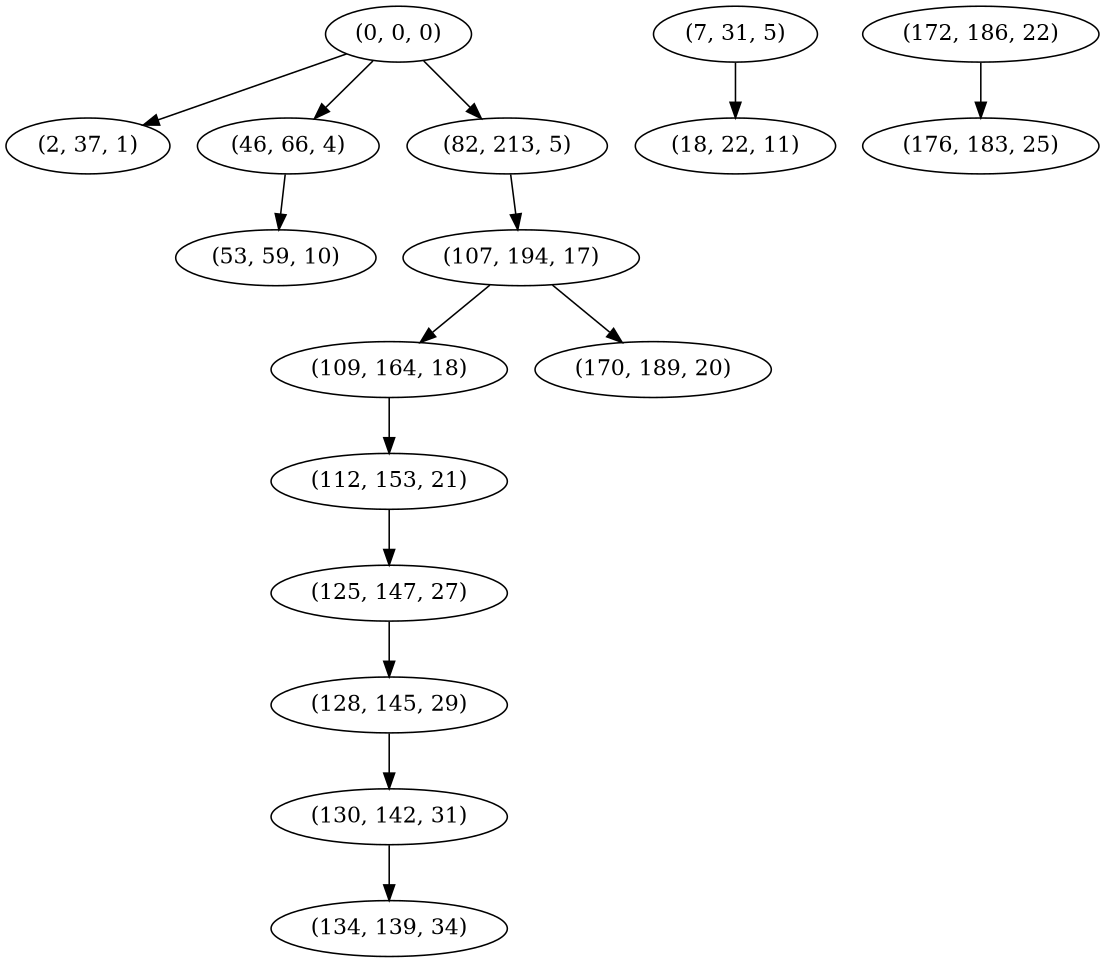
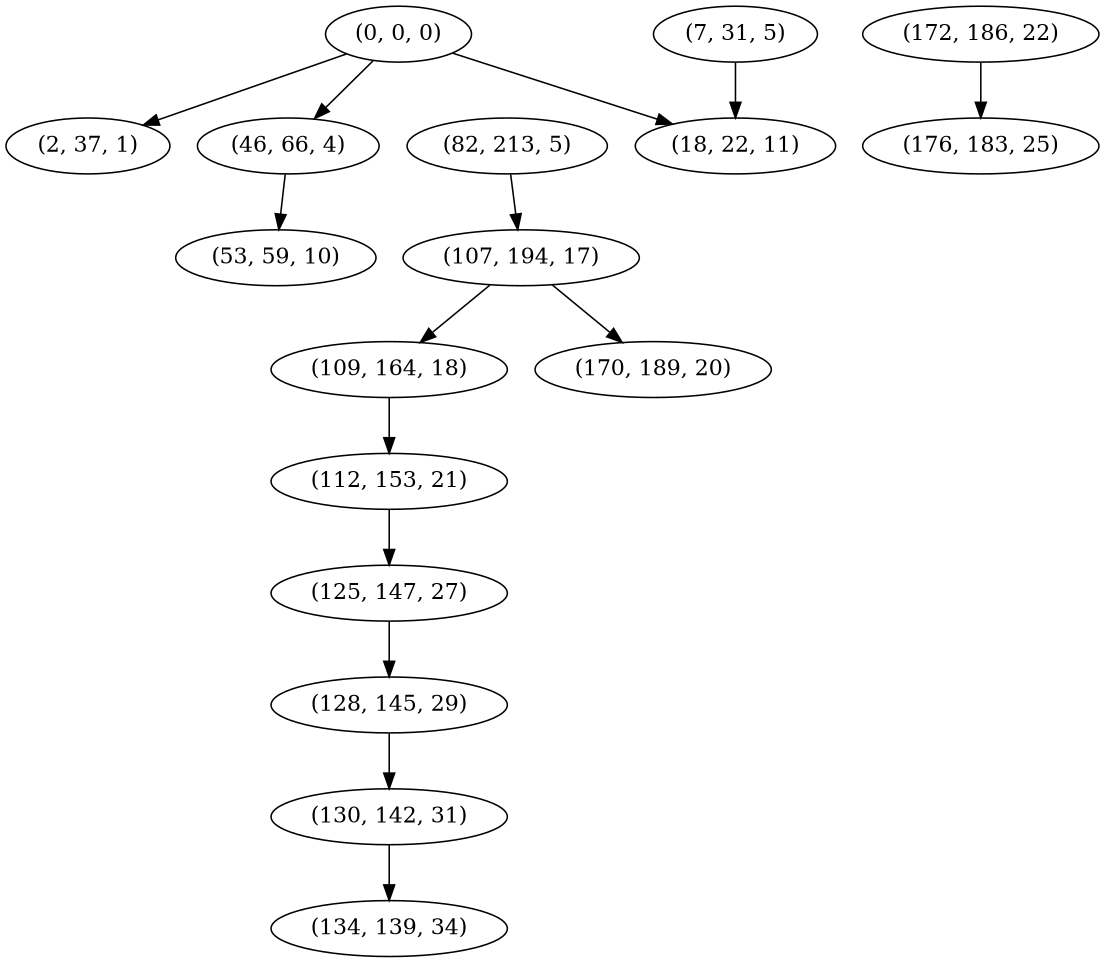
edge "(0, 0, 0)" -> "(82, 213, 5)": now "(0, 0, 0)" -> "(18, 22, 11)"
